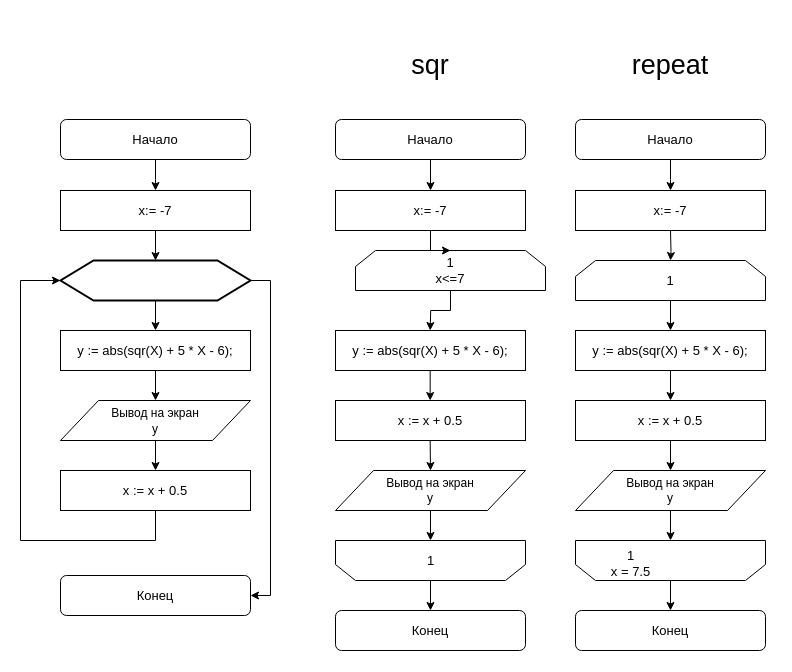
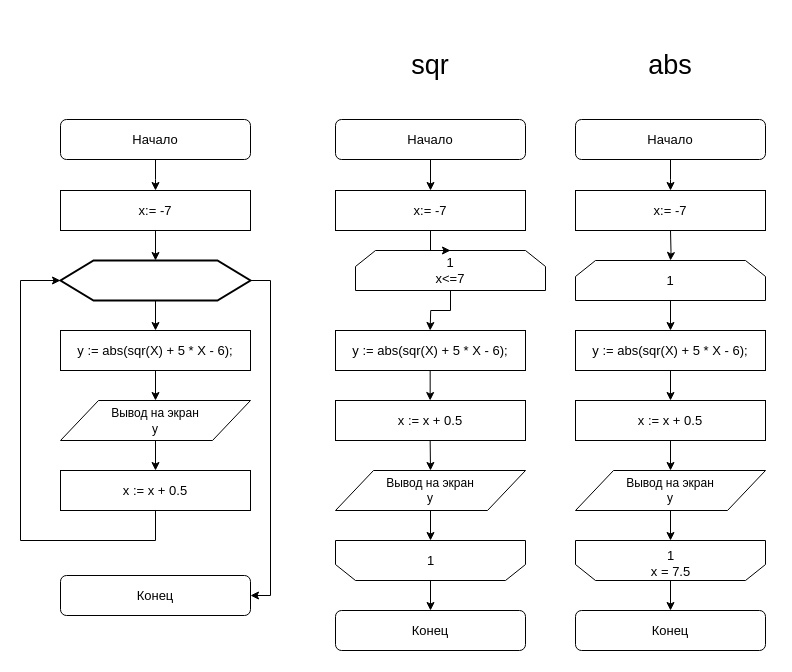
node "repeat": label "repeat" -> "abs"
node "1 x = 7.5": moved (631, 561) -> (671, 561)
